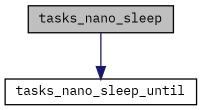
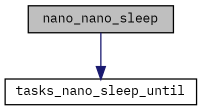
node "tasks_nano_sleep": label "tasks_nano_sleep" -> "nano_nano_sleep"
